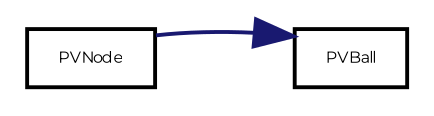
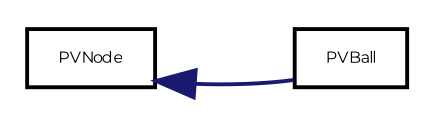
edge "PVNode" -> "PVBall": reversed
